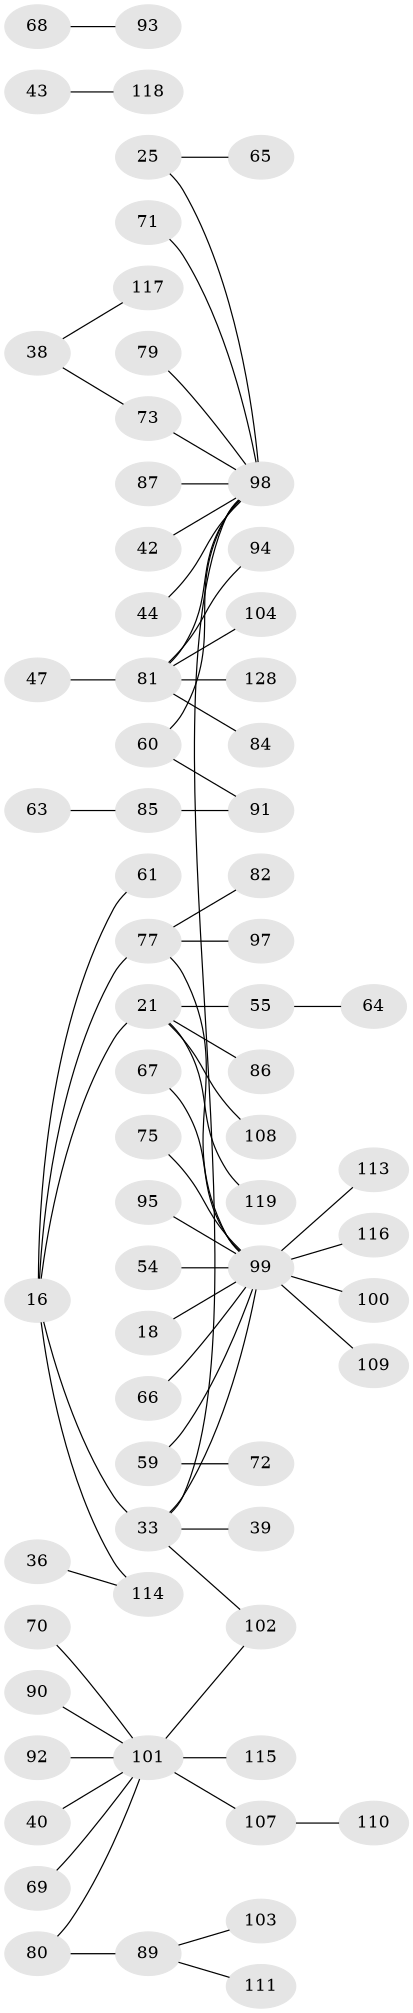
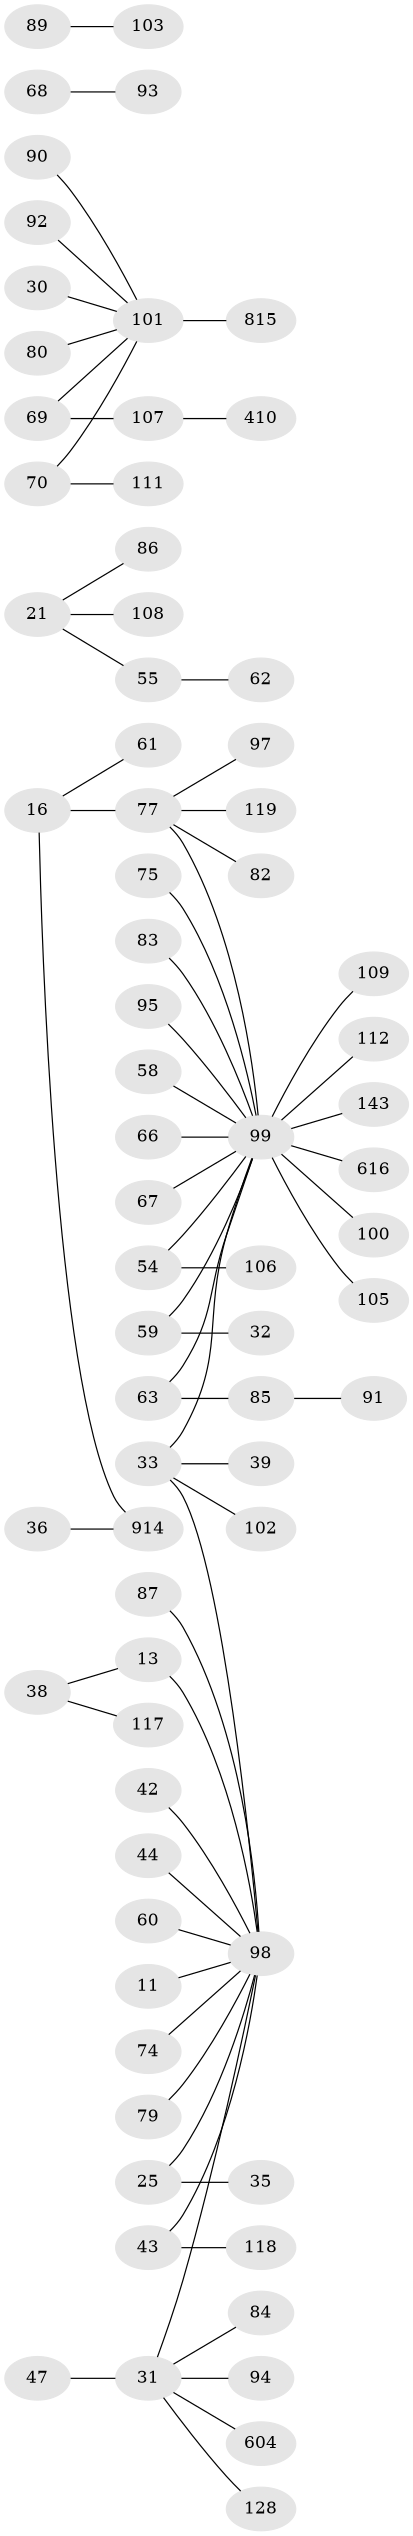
node "65": label "65" -> "35"
node "71": label "71" -> "11"
node "73": label "73" -> "13"
node "104": label "104" -> "604"
node "81": label "81" -> "31"
edge "60" -- "91": removed
node "83": added
node "64": label "64" -> "62"
node "112": added
edge "21" -- "119": now "77" -- "119"
edge "21" -- "16": removed
node "113": label "113" -> "143"
node "116": label "116" -> "616"
node "106": added
node "105": added
edge "99" -- "63": added
node "18": label "18" -> "58"
edge "16" -- "33": removed
node "72": label "72" -> "32"
node "114": label "114" -> "914"
edge "102" -- "101": removed
node "115": label "115" -> "815"
edge "101" -- "107": now "69" -- "107"
node "40": label "40" -> "30"
node "110": label "110" -> "410"
edge "80" -- "89": removed
edge "89" -- "111": now "70" -- "111"
node "74": added
edge "98" -- "43": added
